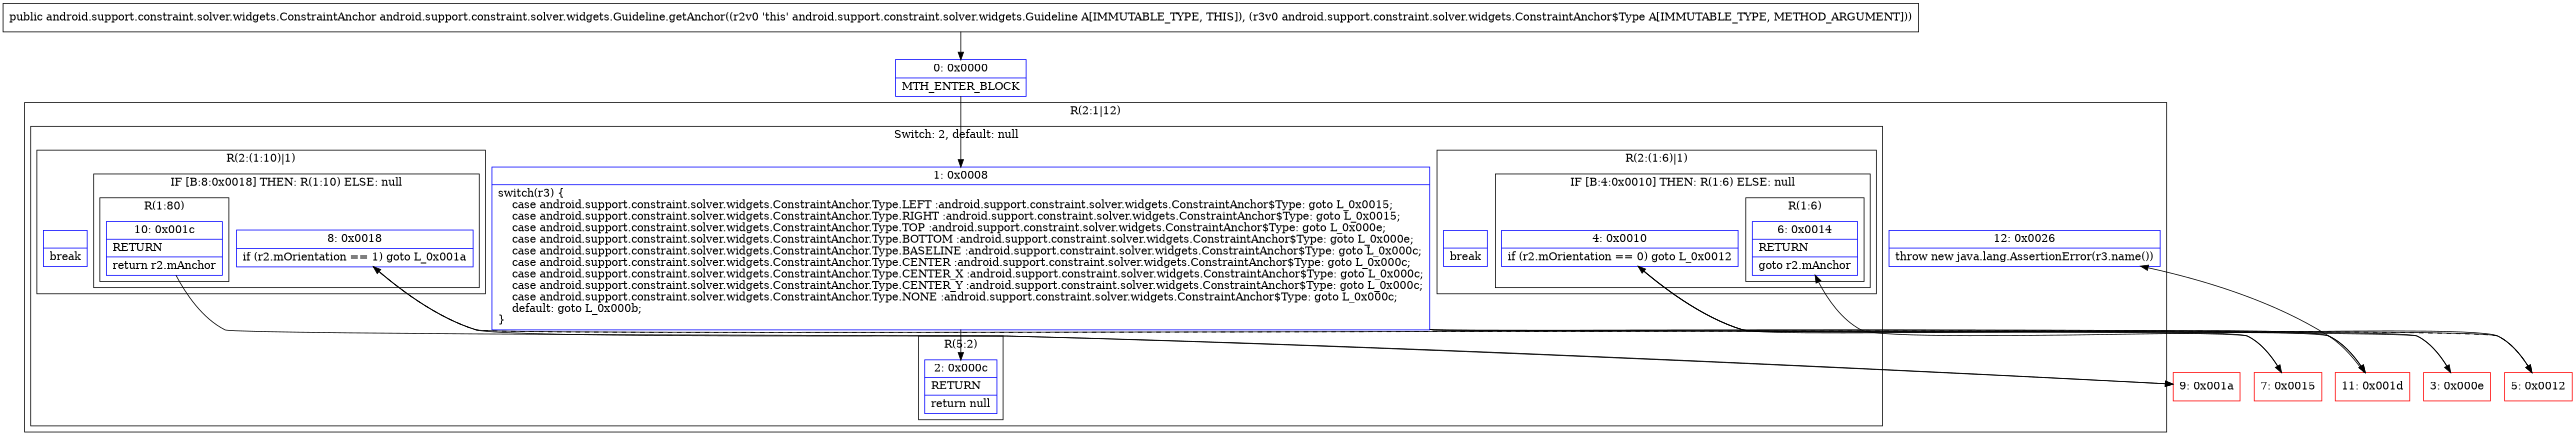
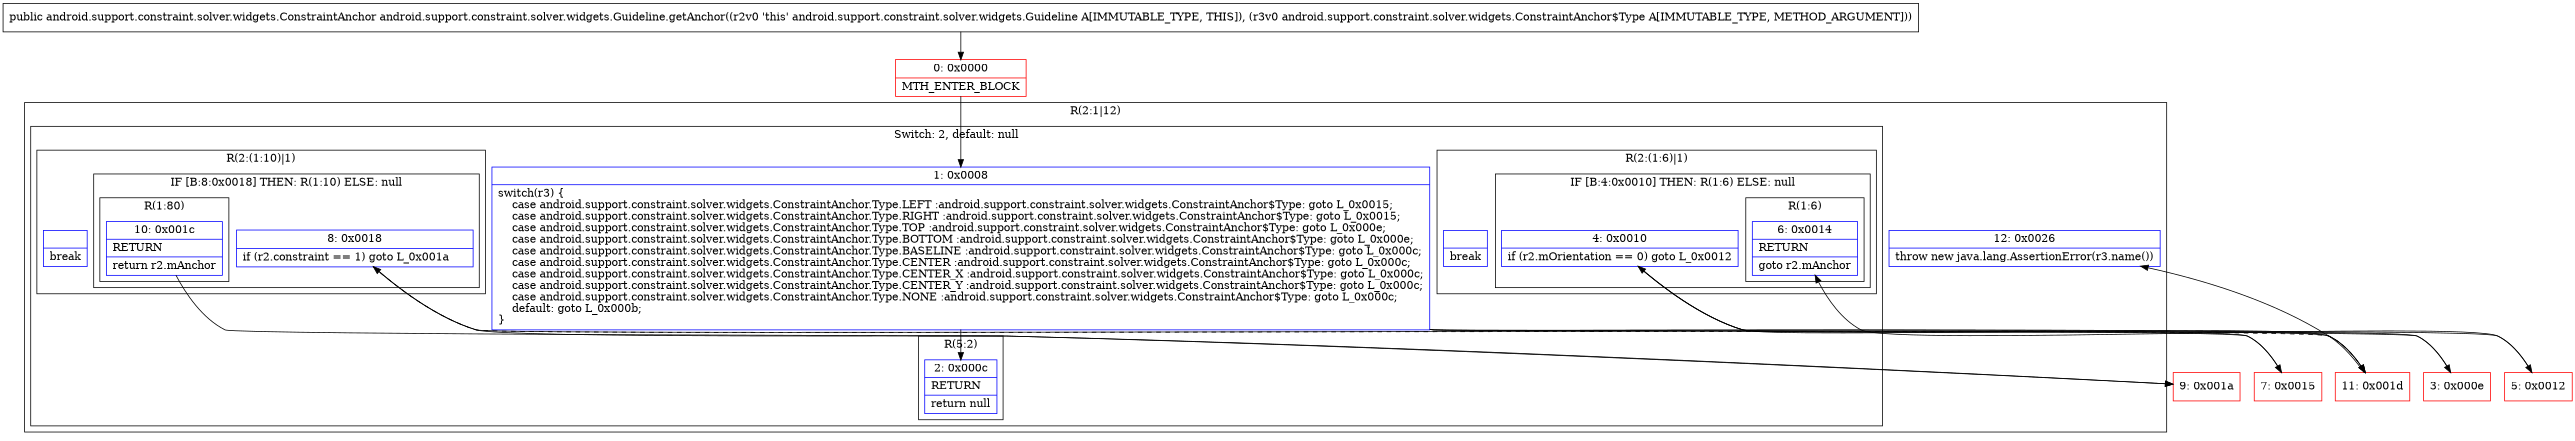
node "0: 0x0000": color blue -> red
node "8: 0x0018": text "if (r2.mOrientation == 1) goto L_0x001a" -> "if (r2.constraint == 1) goto L_0x001a"
edge "8: 0x0018" -> "5: 0x0012": now "8: 0x0018" -> "11: 0x001d"
